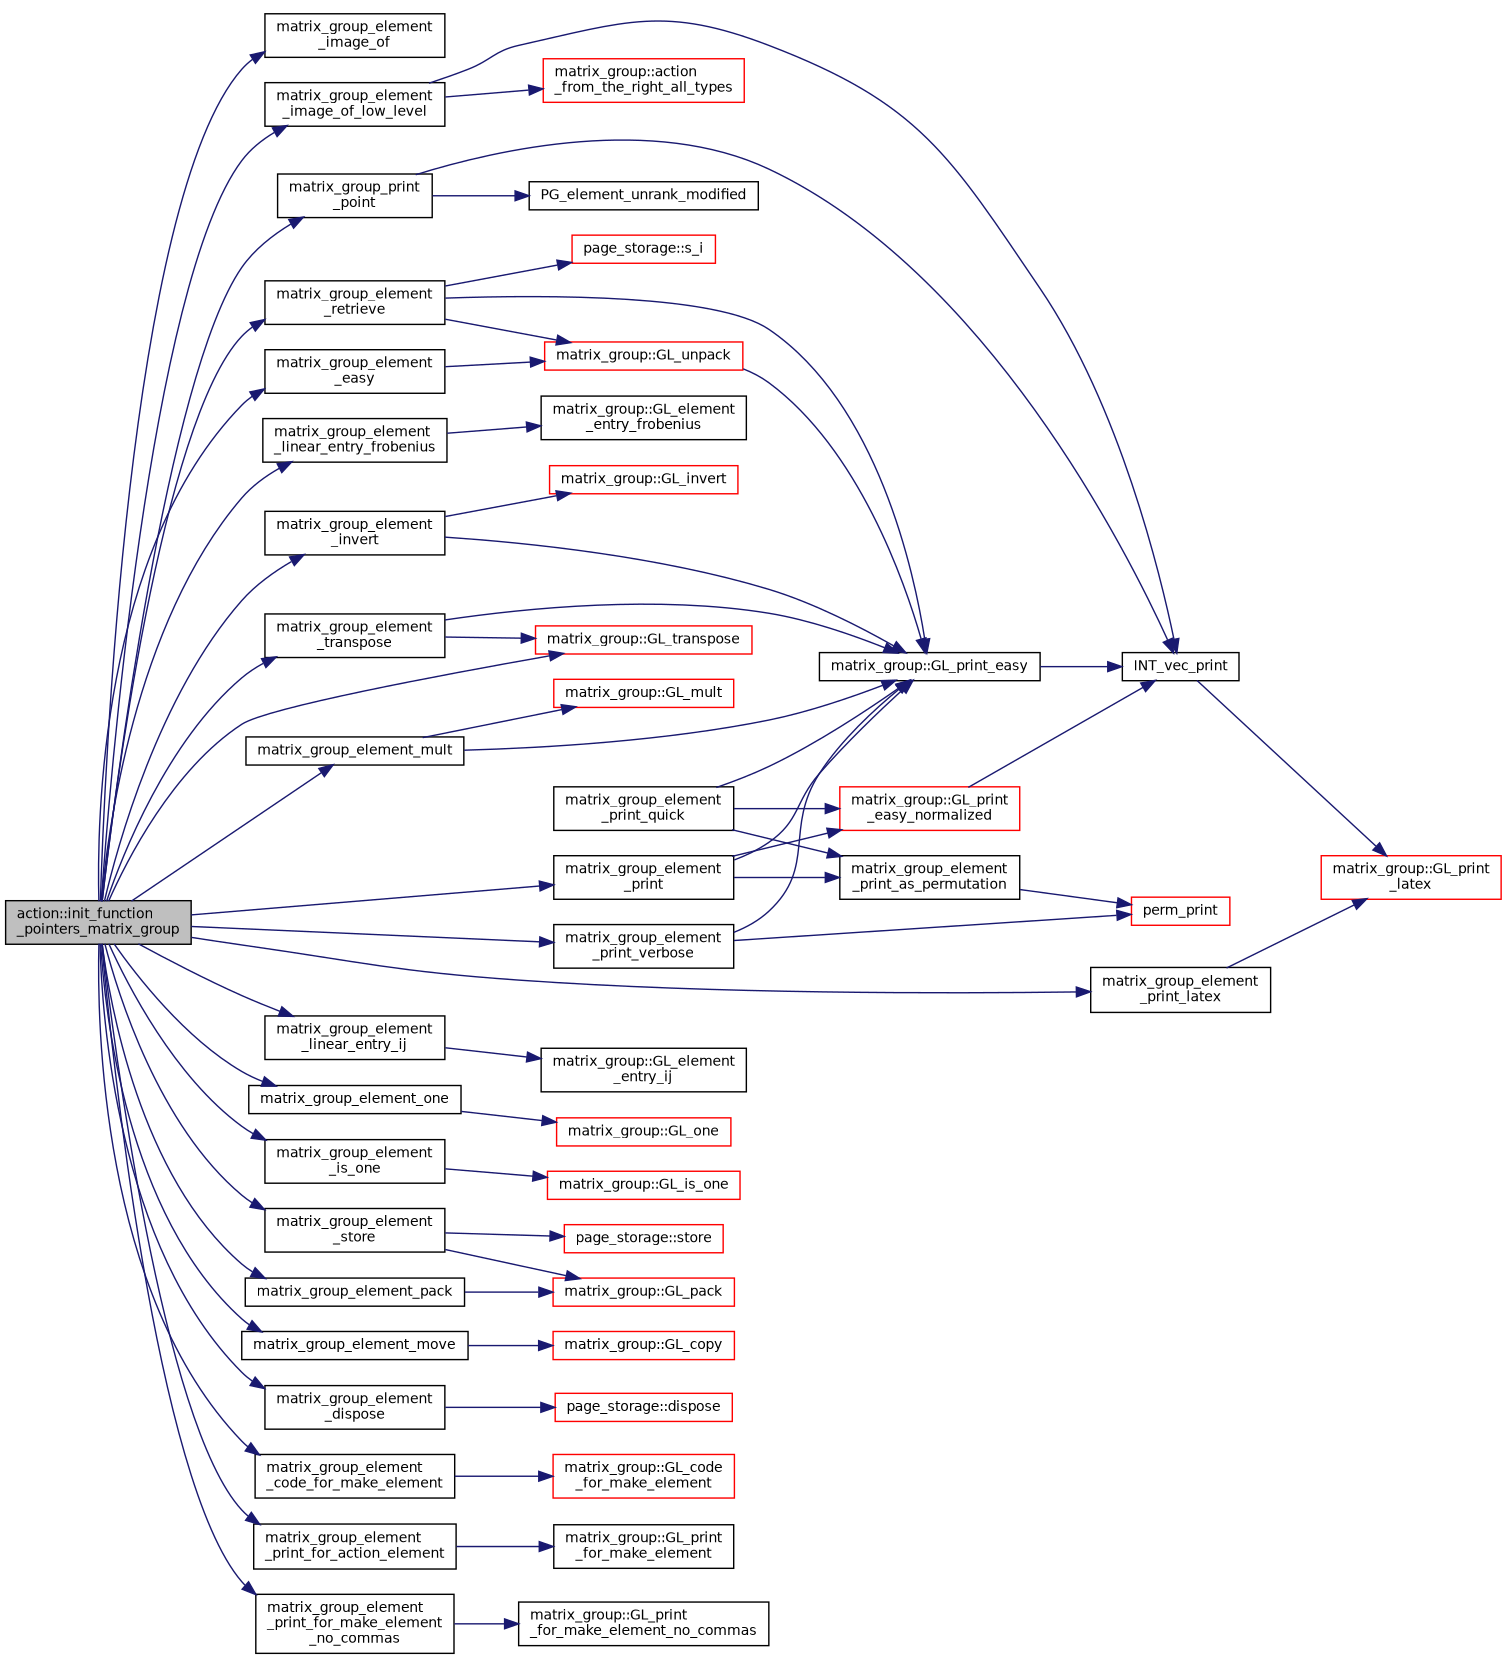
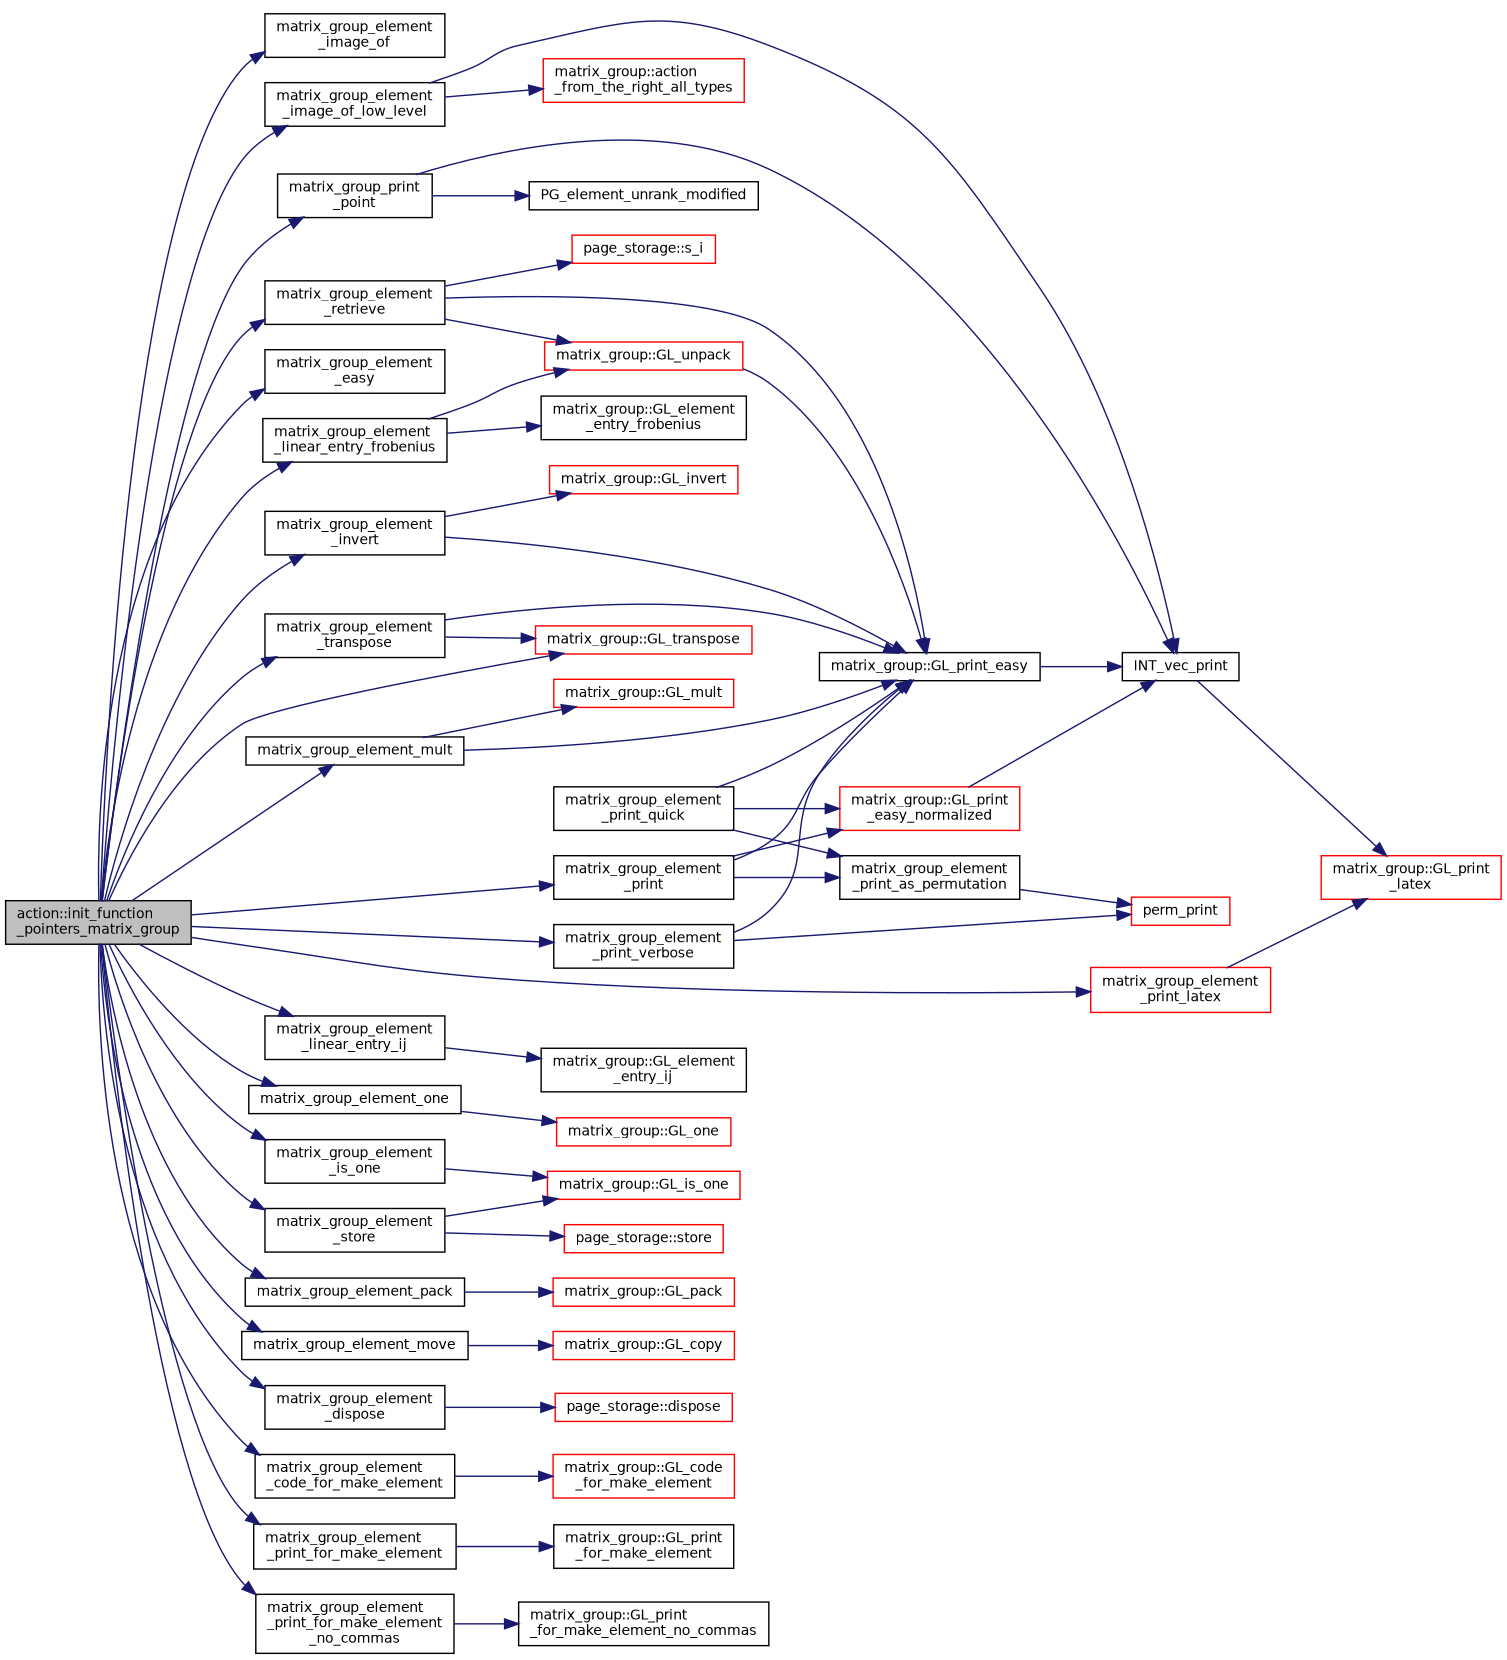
edge "matrix_group_element _easy" -> "matrix_group::GL_unpack": now "matrix_group_element _linear_entry_frobenius" -> "matrix_group::GL_unpack"
node "matrix_group_element _print_latex": color black -> red
edge "matrix_group_element _store" -> "matrix_group::GL_pack": now "matrix_group_element _store" -> "matrix_group::GL_is_one"
node "matrix_group_element _print_for_action_element": label "matrix_group_element _print_for_action_element" -> "matrix_group_element _print_for_make_element"
